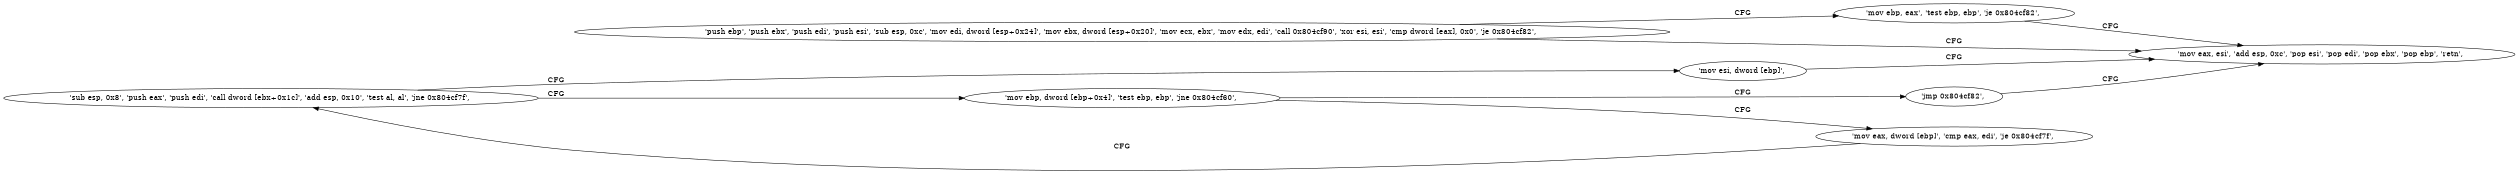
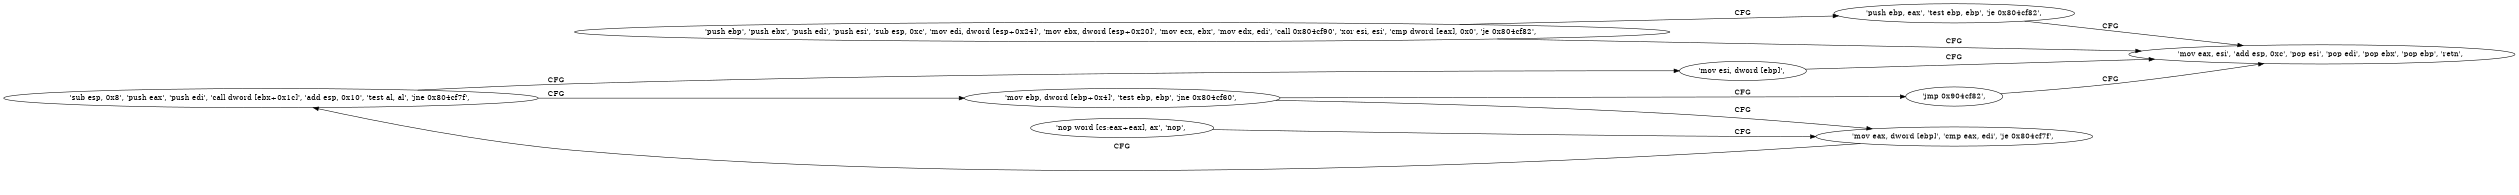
node "'mov ebp, eax', 'test ebp, ebp', 'je 0x804cf82',": label "'mov ebp, eax', 'test ebp, ebp', 'je 0x804cf82'," -> "'push ebp, eax', 'test ebp, ebp', 'je 0x804cf82',"
node "'jmp 0x804cf82',": label "'jmp 0x804cf82'," -> "'jmp 0x904cf82',"
node "'nop word [cs:eax+eax], ax', 'nop',": added
